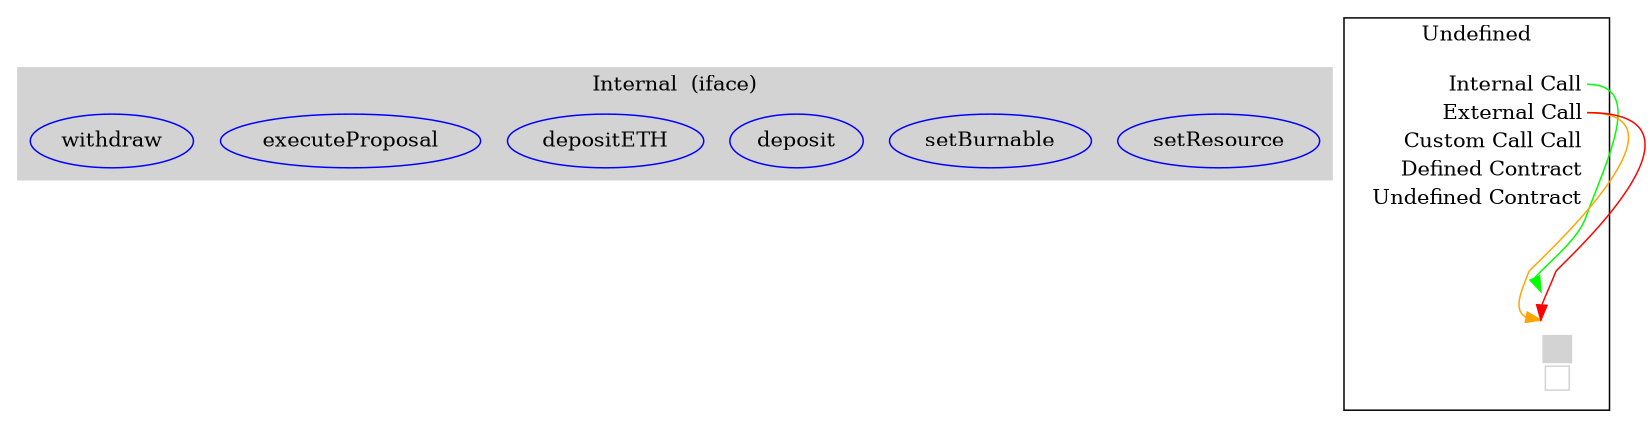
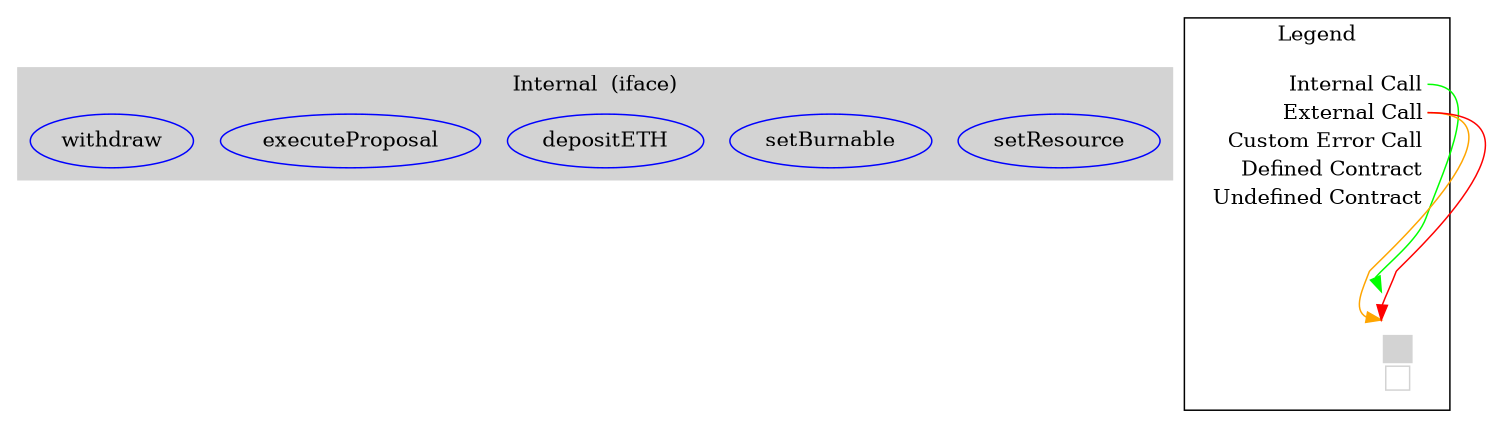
cluster "Undefined": label "Undefined" -> "Legend"
node "deposit": removed
node "Internal Call": text "Custom Call Call" -> "Custom Error Call"
